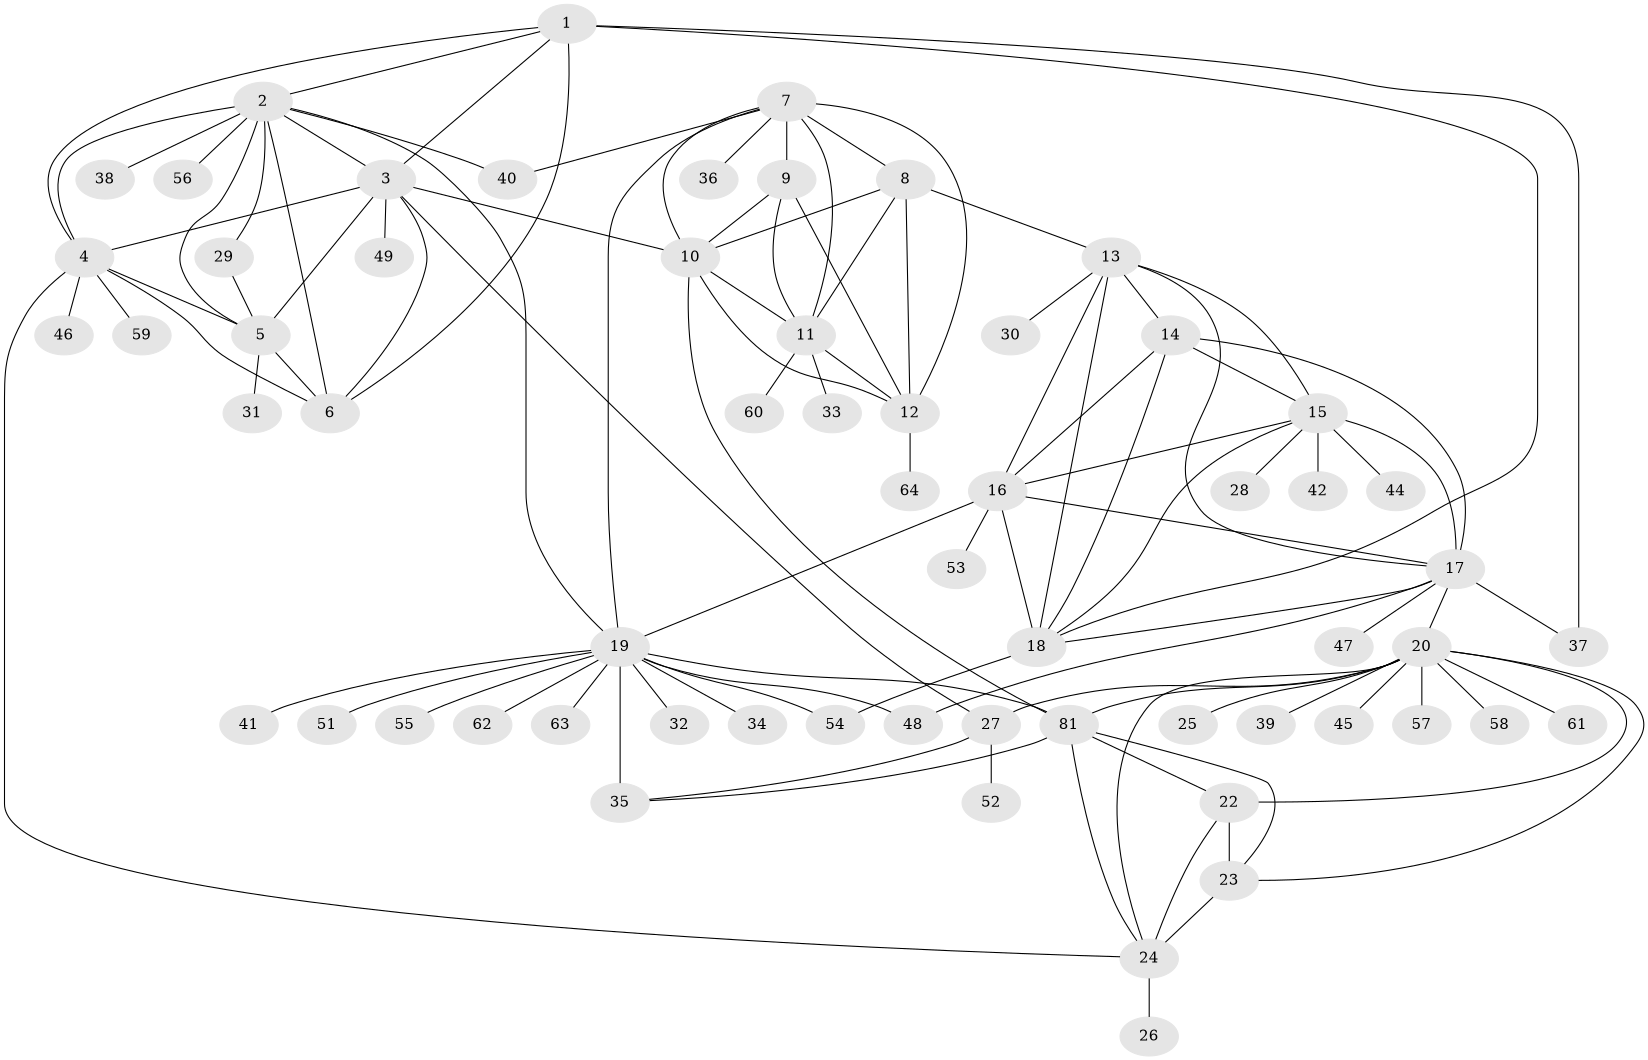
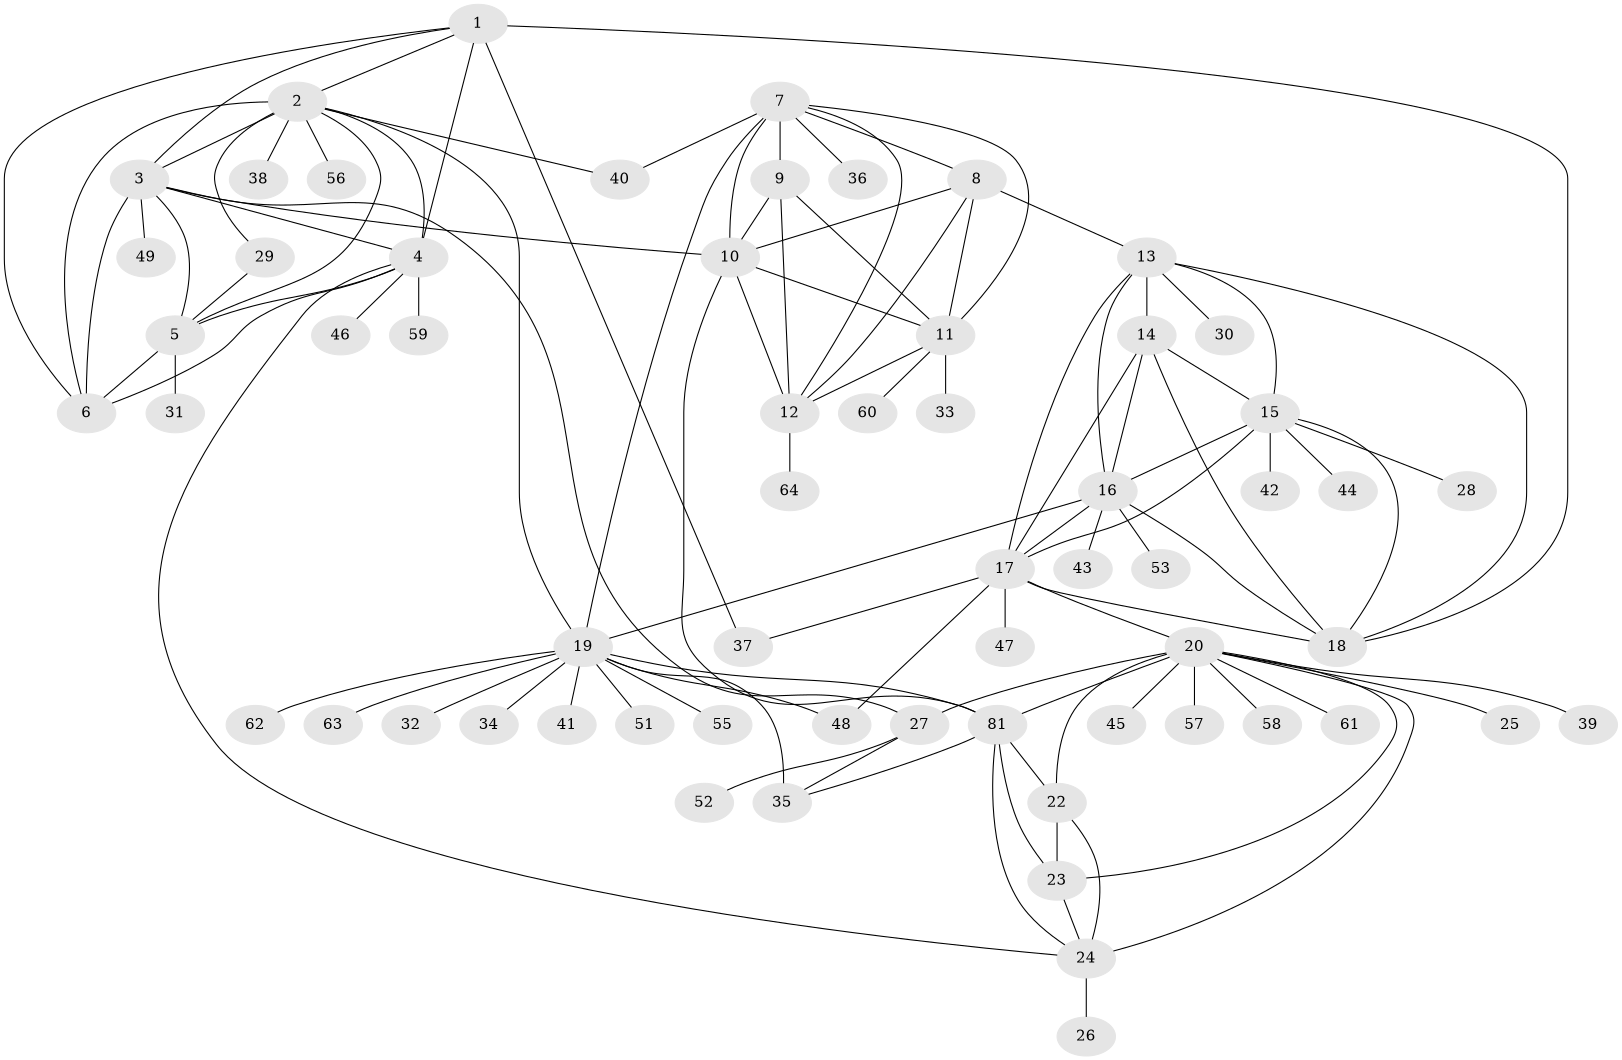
node "43": added
node "54": removed
